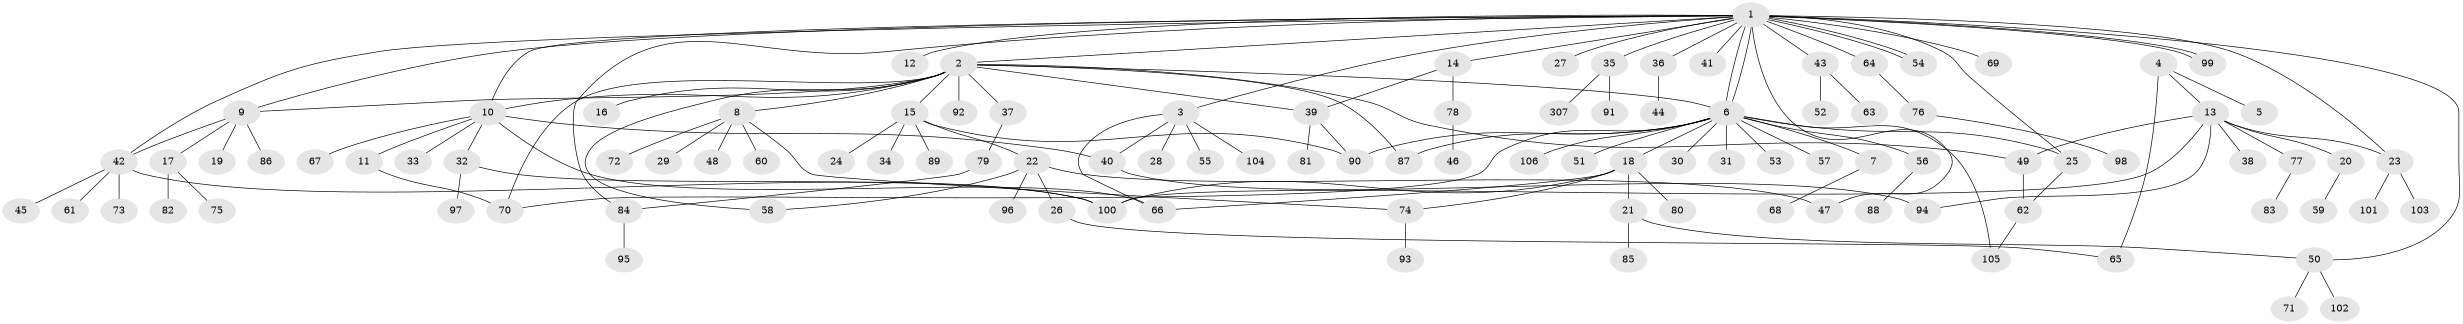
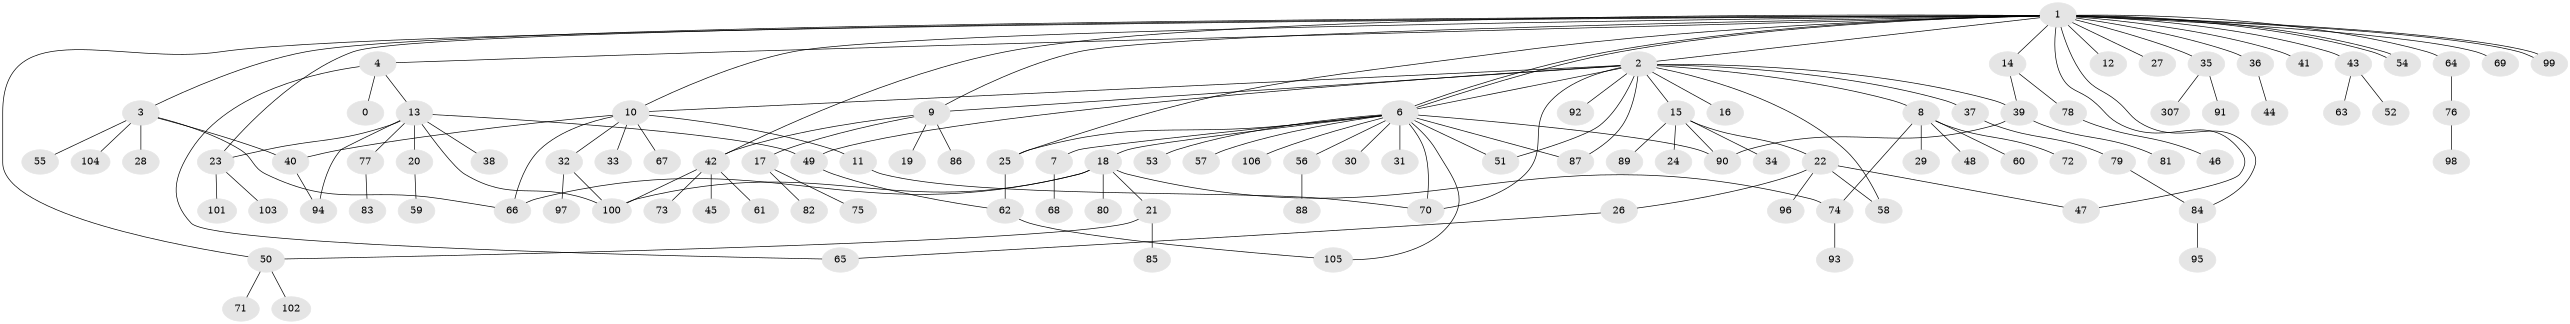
edge "1" -- "4": added
node "5": label "5" -> "0"
edge "2" -- "51": added
